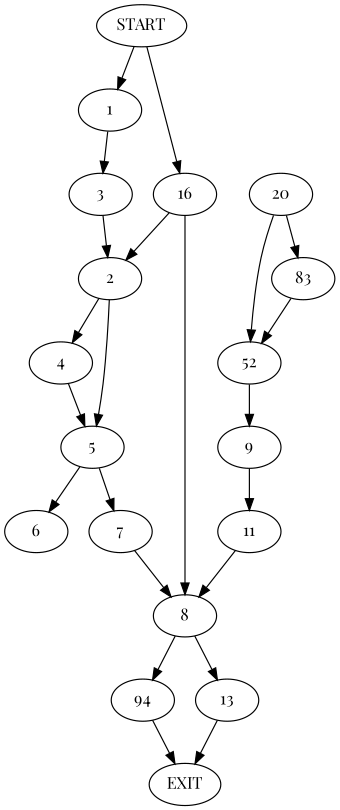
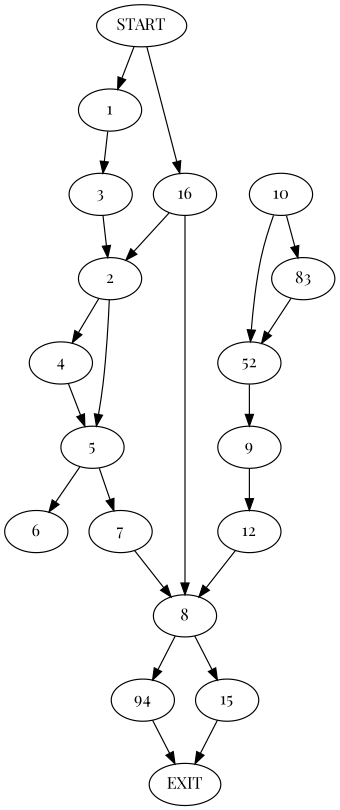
node "20": label "20" -> "10"
node "11": label "11" -> "12"
node "13": label "13" -> "15"
